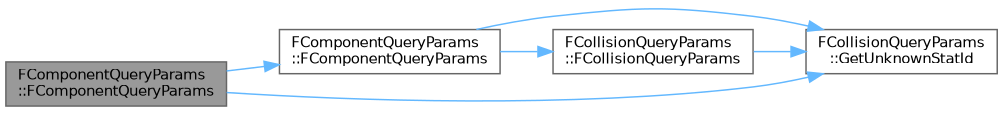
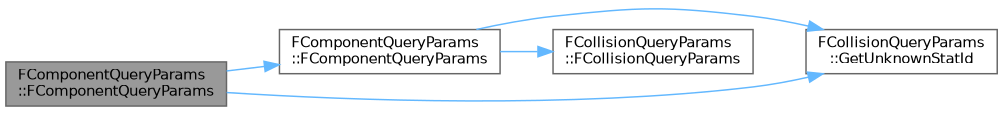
edge "FCollisionQueryParams ::FCollisionQueryParams" -> "FCollisionQueryParams ::GetUnknownStatId": removed
